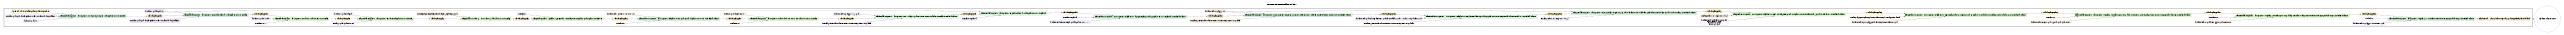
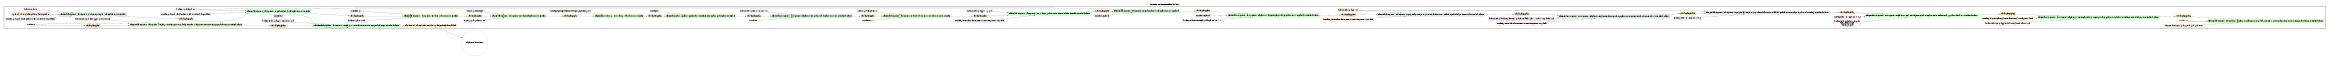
edge "step17_core/text-transform" -> "intermediate_dataset17": now "cols_set18:zip" -> "intermediate_dataset17"
